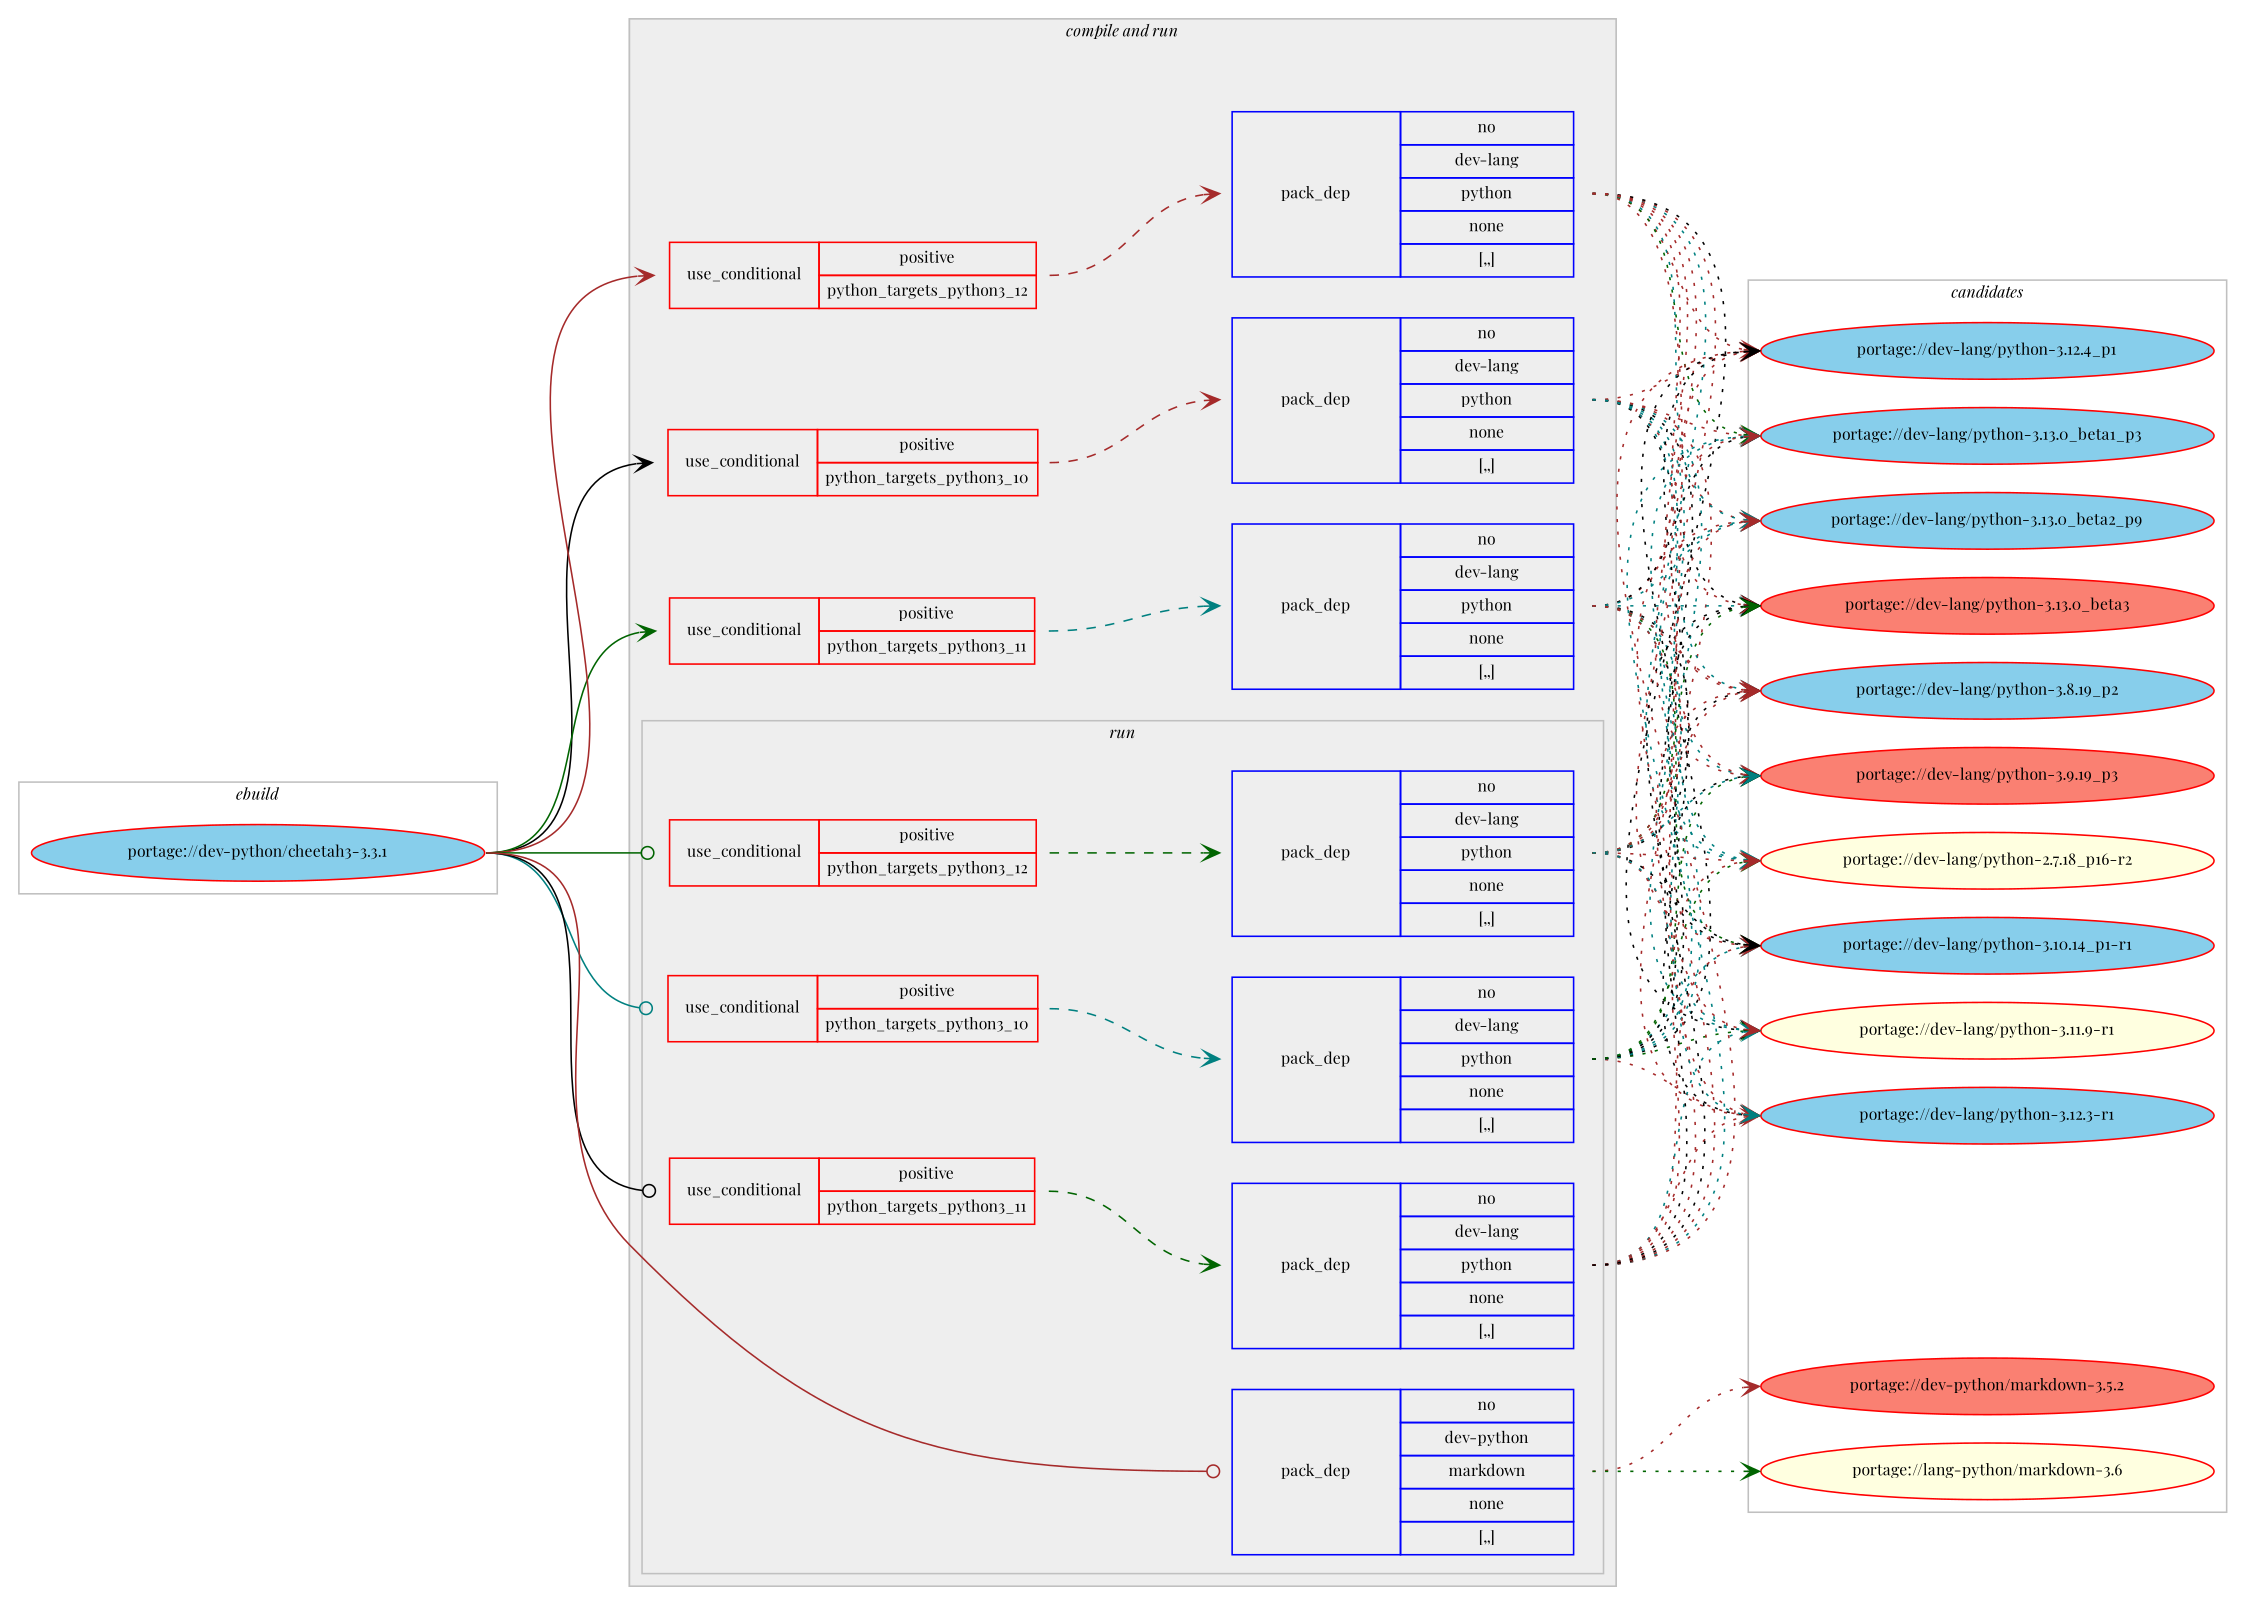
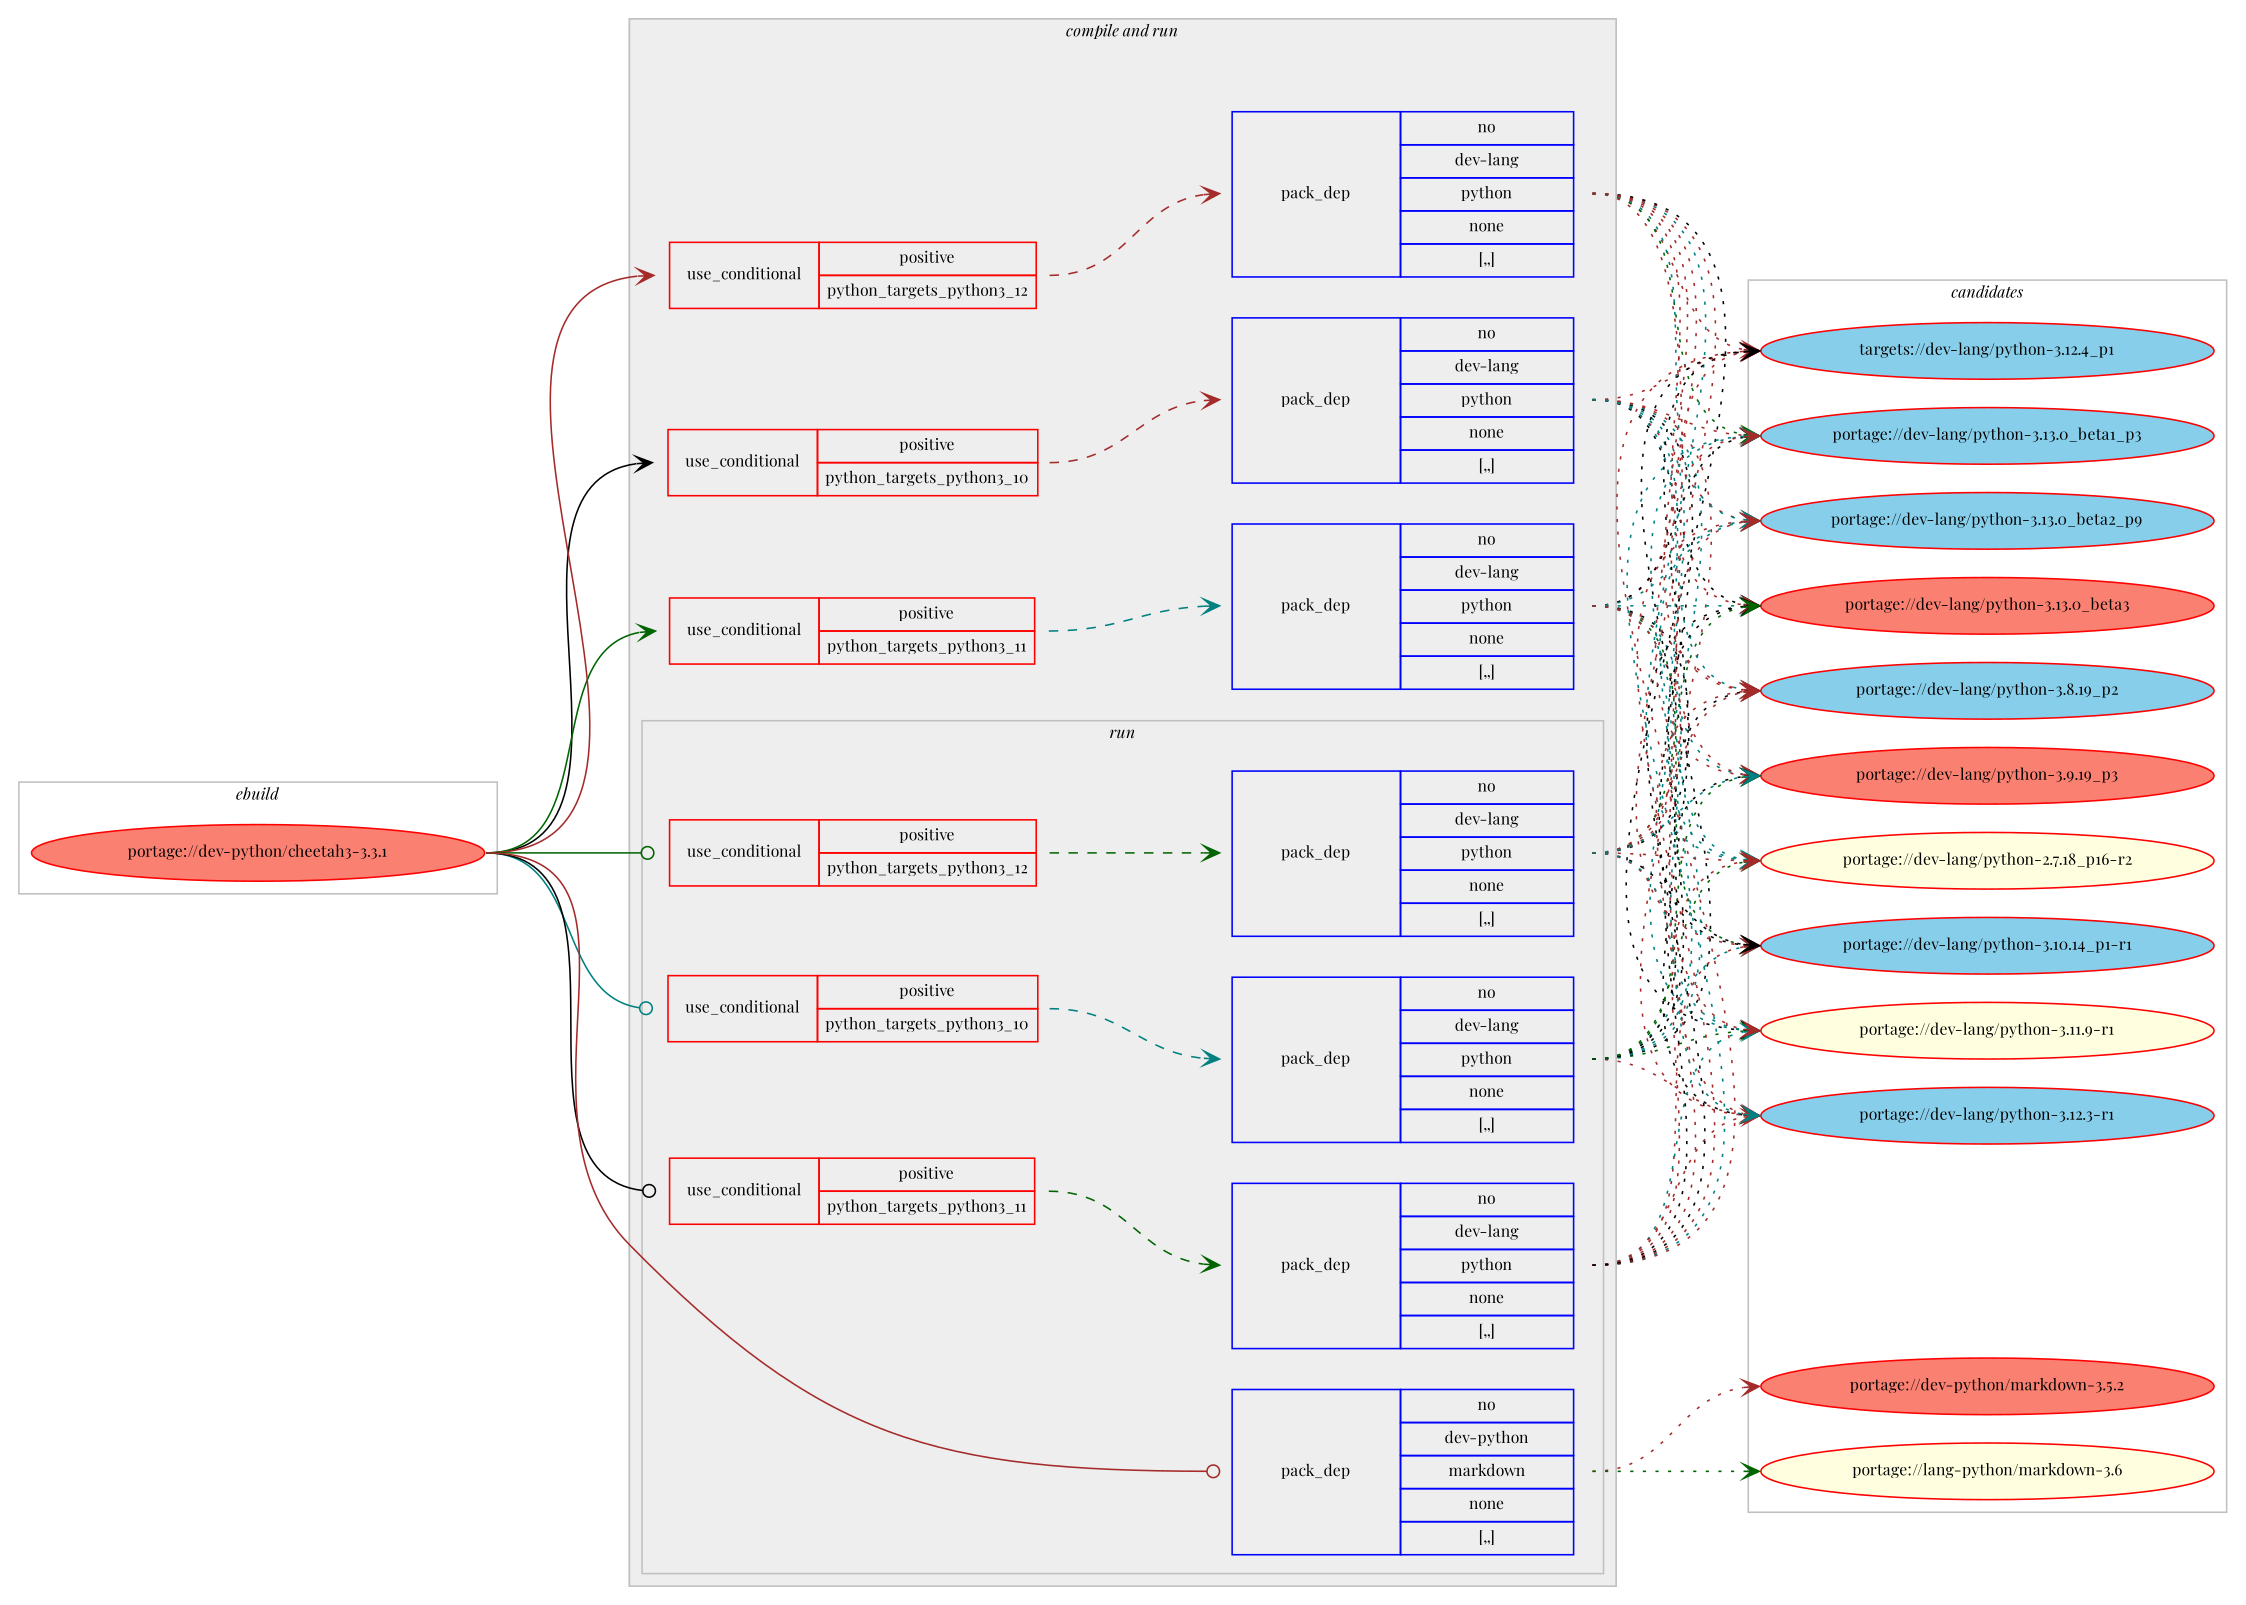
node "portage://dev-lang/python-3.12.4_p1": label "portage://dev-lang/python-3.12.4_p1" -> "targets://dev-lang/python-3.12.4_p1"
node "portage://dev-python/cheetah3-3.3.1": fillcolor skyblue -> salmon
